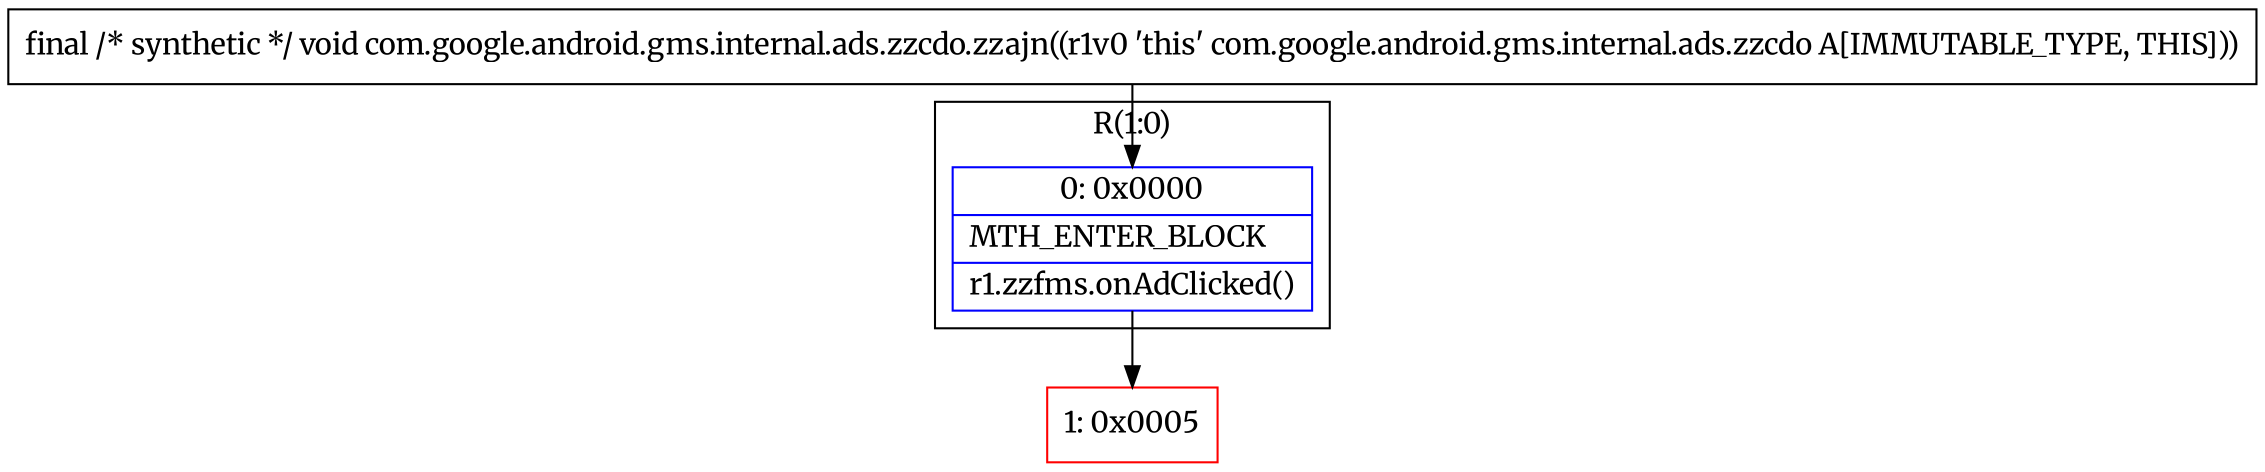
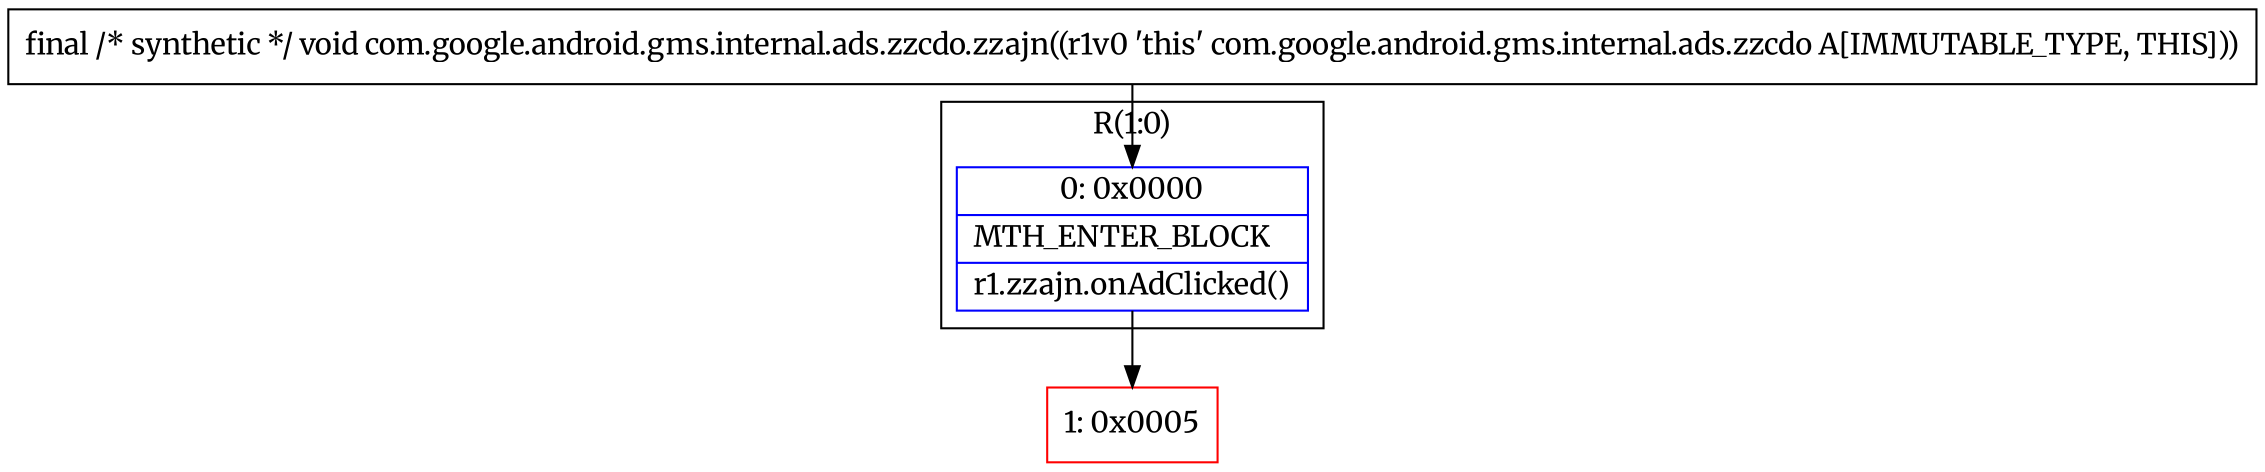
node "0: 0x0000": text "r1.zzfms.onAdClicked()" -> "r1.zzajn.onAdClicked()"
